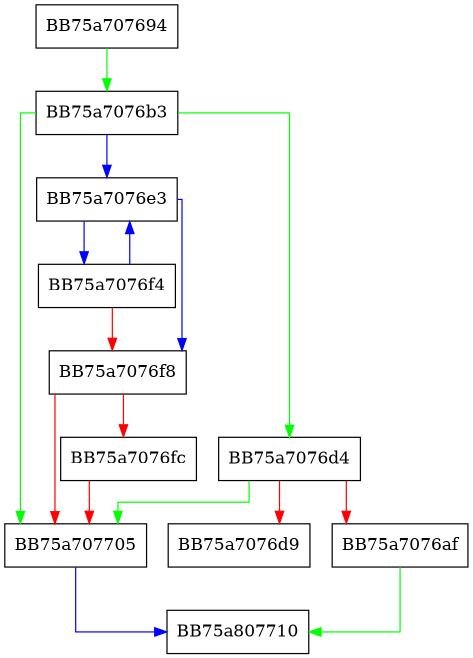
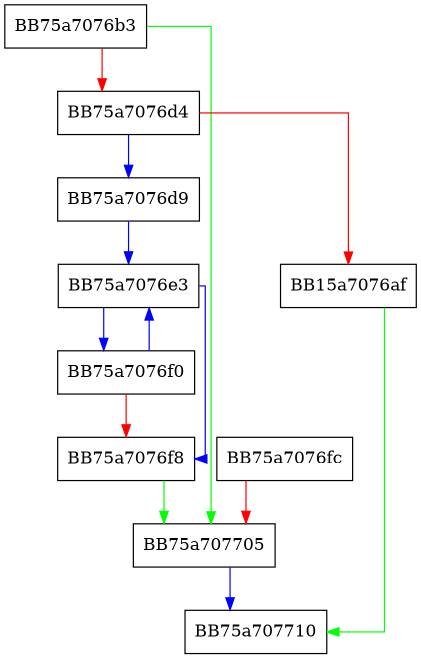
node "BB75a707694": removed
edge "BB75a7076b3" -> "BB75a7076e3": now "BB75a7076d9" -> "BB75a7076e3"
edge "BB75a7076b3" -> "BB75a7076d4": color green -> red
node "BB75a7076f4": label "BB75a7076f4" -> "BB75a7076f0"
edge "BB75a7076f8" -> "BB75a7076fc": removed
edge "BB75a7076f8" -> "BB75a707705": color red -> green
edge "BB75a7076d4" -> "BB75a7076d9": color red -> blue
edge "BB75a7076d4" -> "BB75a707705": removed
node "BB75a7076af": label "BB75a7076af" -> "BB15a7076af"
node "BB75a807710": label "BB75a807710" -> "BB75a707710"
